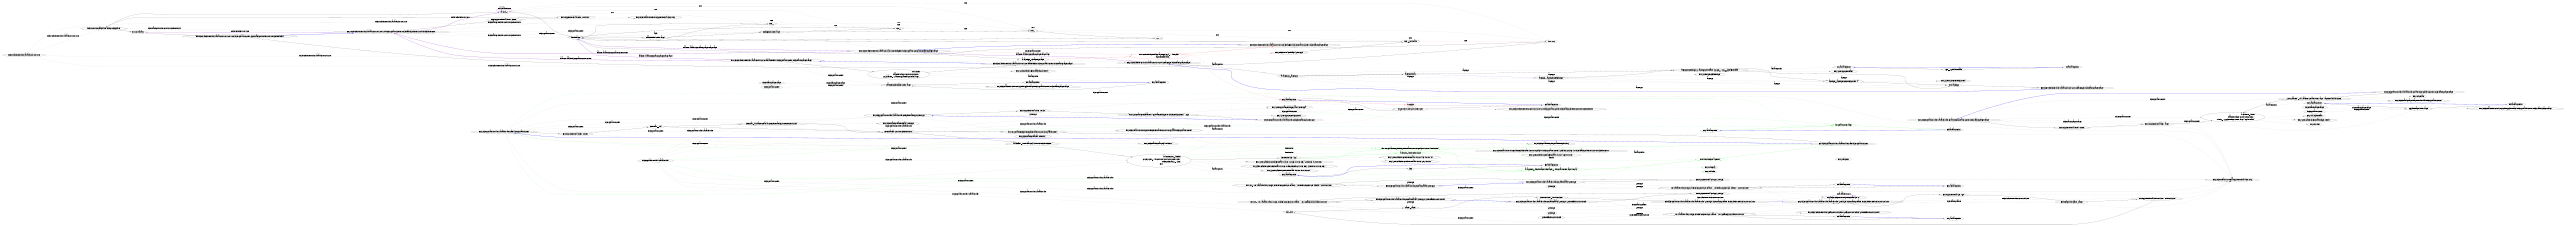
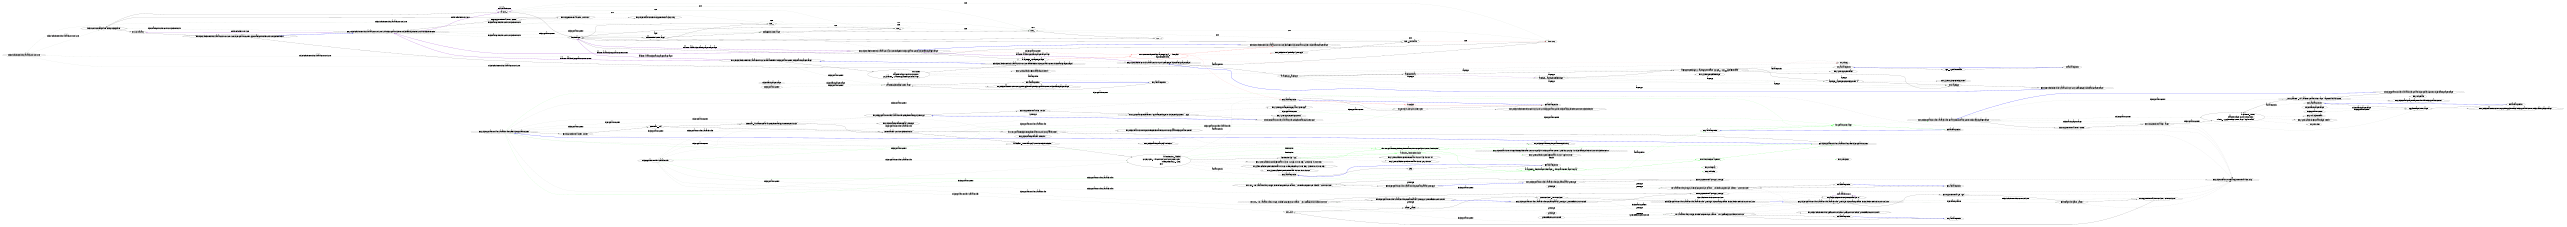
node "Entry Unk.Any": added
